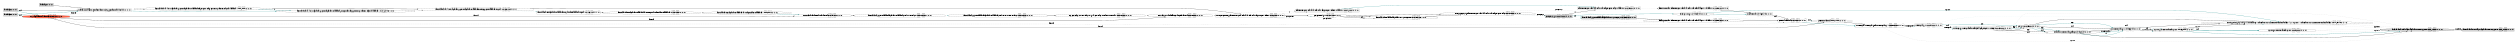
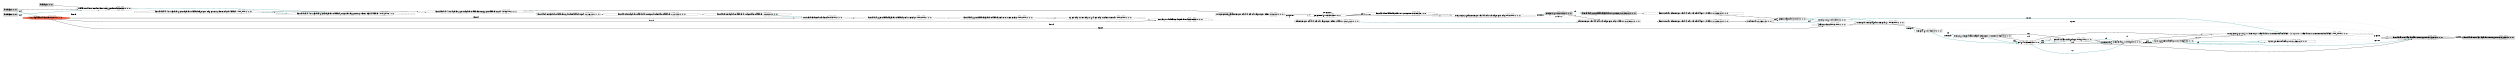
edge "applicationJs != null@@@11@@@['1', '0', '1']" -> "String markupId = null@@@29@@@['0', '1', '0']": now "addBootLint(response)@@@27@@@['1', '1', '0']" -> "String markupId = null@@@29@@@['0', '1', '0']"
